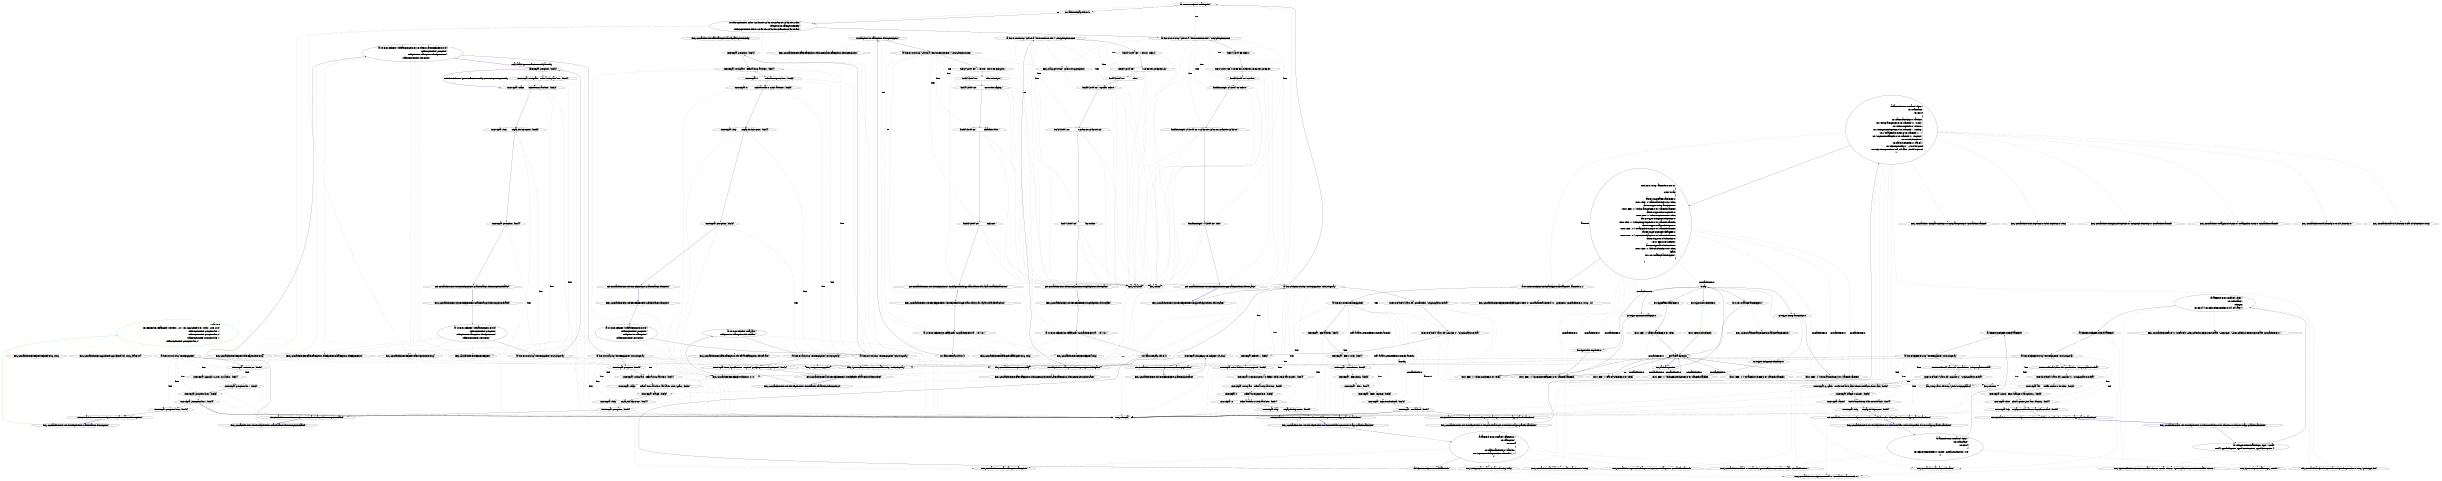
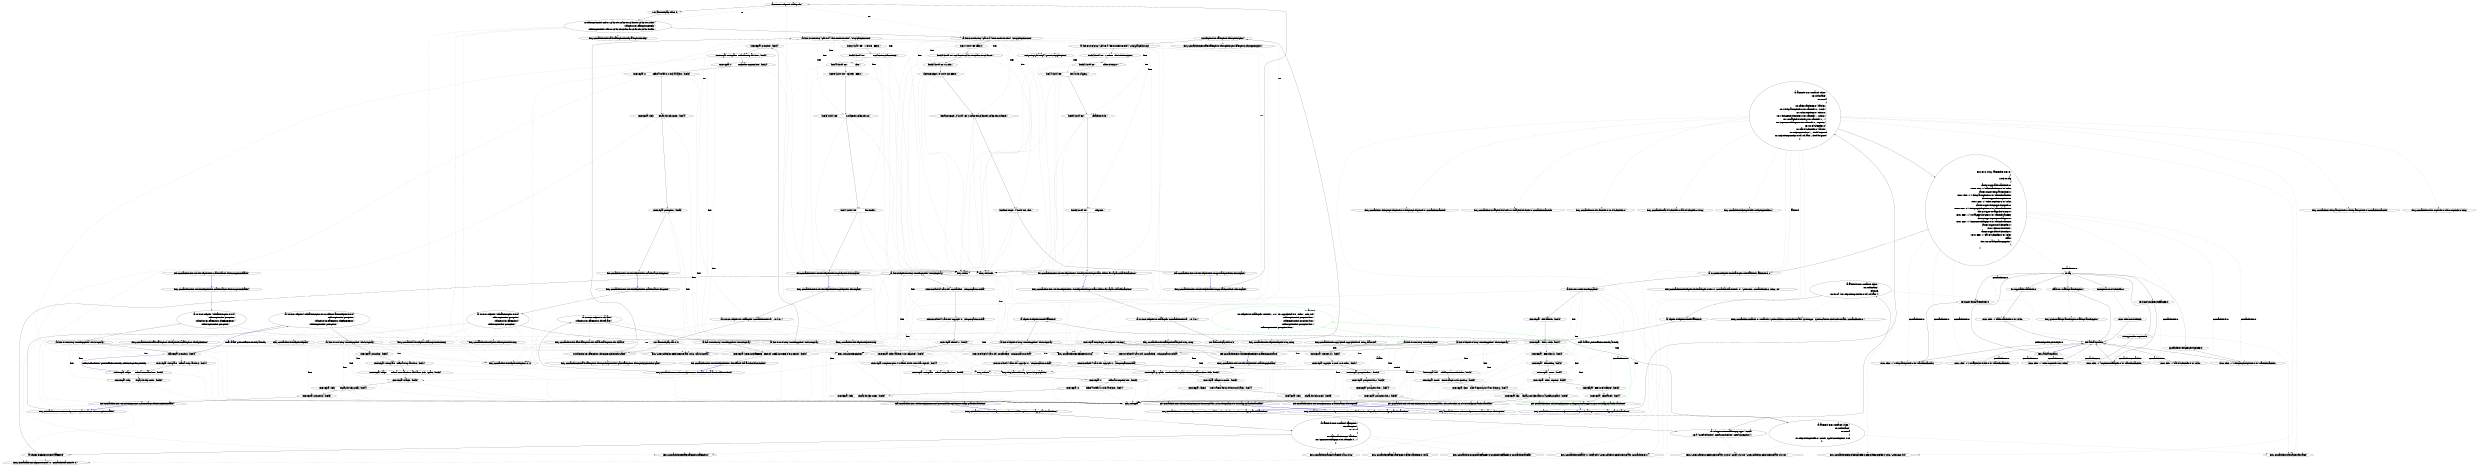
node "Entry CommandLine.HelpRequestedError.HelpRequestedError()": added
node "Assert.Equal(''post-options'', lines[4])": removed
node "ErrorType.NoVerbSelectedError": label "ErrorType.NoVerbSelectedError" -> "CloneOptions.NoVerbSelectedError"
node "throw new InvalidOperationException();": label "throw new InvalidOperationException();" -> "default new InvalidOperationException();"
edge "var lines = errorsText.ToNotEmptyLines()" -> "Assert.Equal(''  ERR x, switch'', lines[1])": label "Local variable System.Reflection.Assembly assembly" -> "lines"
edge "Entry lambda expression" -> "return ''ERR '' + ((BadFormatTokenError)err).Token;": label "CommandLine.Error" -> "GetExecutingOrEntryAssembly.Error"
edge "var lines = errorsText.ToNotEmptyLines()" -> "Assert.Equal(''  ERR z'', lines[4])": label "assembly" -> "lines"
node "ErrorType.MissingRequiredOptionError": label "ErrorType.MissingRequiredOptionError" -> "CommandLine.MissingRequiredOptionError"
edge "var lines = sut.ToString().ToNotEmptyLines()" -> "Assert.Equal(''pre-options line 1'', lines[2])": label "lines" -> "variable"
edge "Entry lambda expression" -> "return ''ERR '' + ((UnknownOptionError)err).Token;": label "sut" -> "CommandLine.Error"
edge "Entry lambda expression" -> "return ''ERR '' + ((BadVerbSelectedError)err).Token;": label "CommandLine.Error" -> "CommandLine.CommandLine"
edge "var lines = errorsText.ToNotEmptyLines()" -> "Assert.Equal(''  ERR badverb'', lines[7])": label "fakeResult" -> "lines"
edge "var lines = sut.ToString().ToNotEmptyLines()" -> "Assert.Equal(''post-options line 1'', lines[4])": label "lines" -> "method"
edge "var lines = sut.ToString().ToNotEmptyLines()" -> "Assert.Equal(''post-options line 2'', lines[5])": label "lines" -> "fakeResult"
edge "Assert.Equal(''  ERR badverb'', lines[7])" -> "Entry Unk.Equal": style bold -> dotted
edge "Assert.Equal(''post-options line 1'', lines[4])" -> "Entry Unk.Equal": style bold -> dotted
node "Entry CommandLine.Tests.Fakes.FakeOptions.FakeOptions()": label "Entry CommandLine.Tests.Fakes.FakeOptions.FakeOptions()" -> "Entry CommandLine.Text.Fakes.FakeOptions.FakeOptions()"
node "Entry StringComparison.NameInfo.NameInfo(string, string)": label "Entry StringComparison.NameInfo.NameInfo(string, string)" -> "Entry CommandLine.NameInfo.NameInfo(string, string)"
node "Entry System.Linq.Enumerable.Empty<TResult>()": removed
